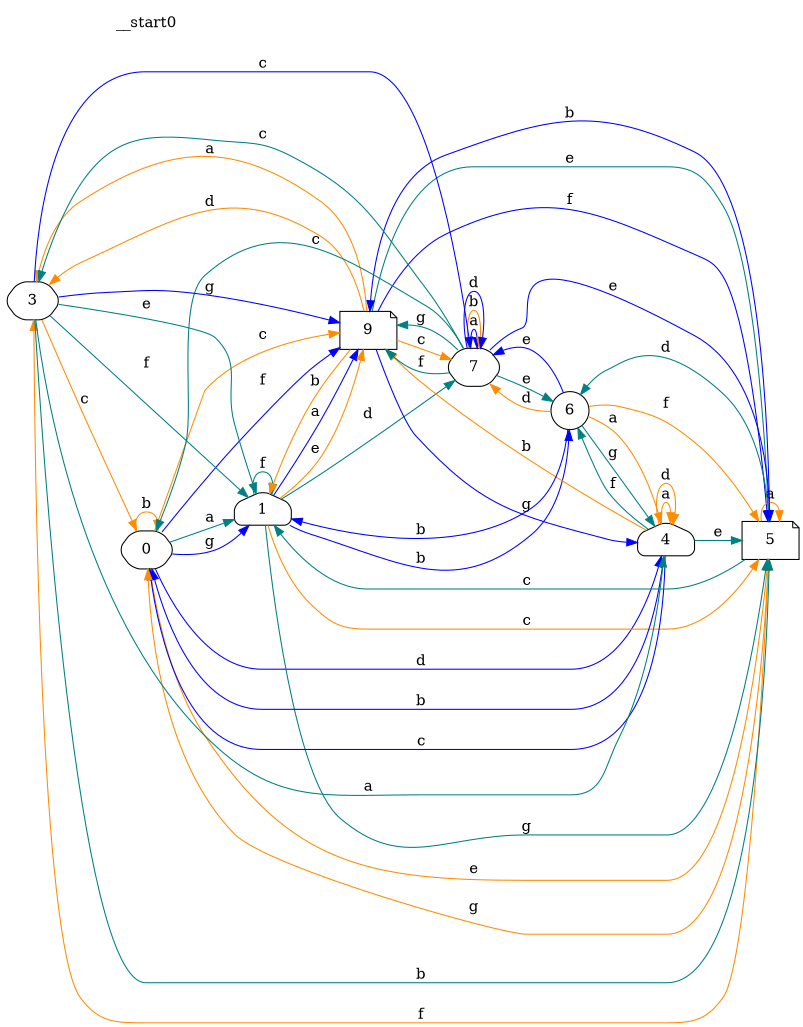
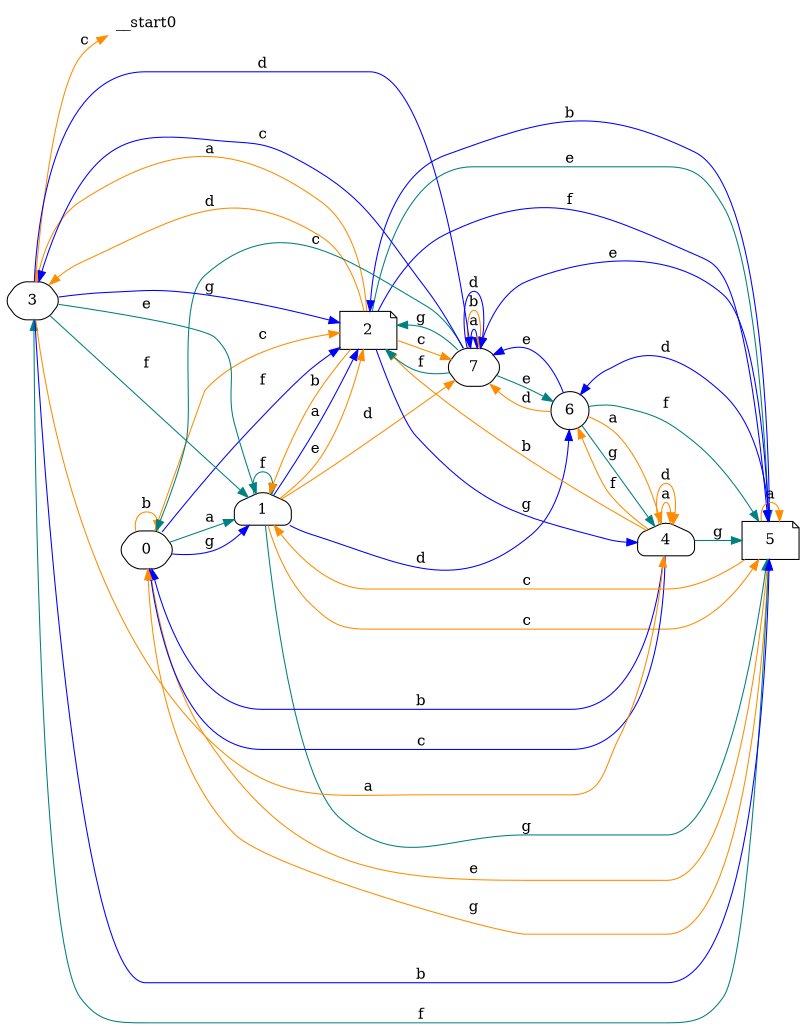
edge "3" -> "7": label "c" -> "d"
edge "7" -> "3": color teal -> blue
edge "7" -> "5": reversed
node "9": label "9" -> "2"
edge "5" -> "6": color teal -> blue
edge "3" -> "0": now "3" -> "__start0"
edge "6" -> "5": color darkorange -> teal
edge "1" -> "7": color teal -> darkorange
edge "4" -> "6": color teal -> darkorange
edge "4" -> "5": label "e" -> "g"
edge "6" -> "1": removed, label "b"
edge "1" -> "6": label "b" -> "d"
edge "5" -> "1": color teal -> darkorange
edge "0" -> "4": removed, label "d"
edge "3" -> "4": color teal -> darkorange
edge "3" -> "5": color teal -> blue
edge "5" -> "3": color darkorange -> teal
